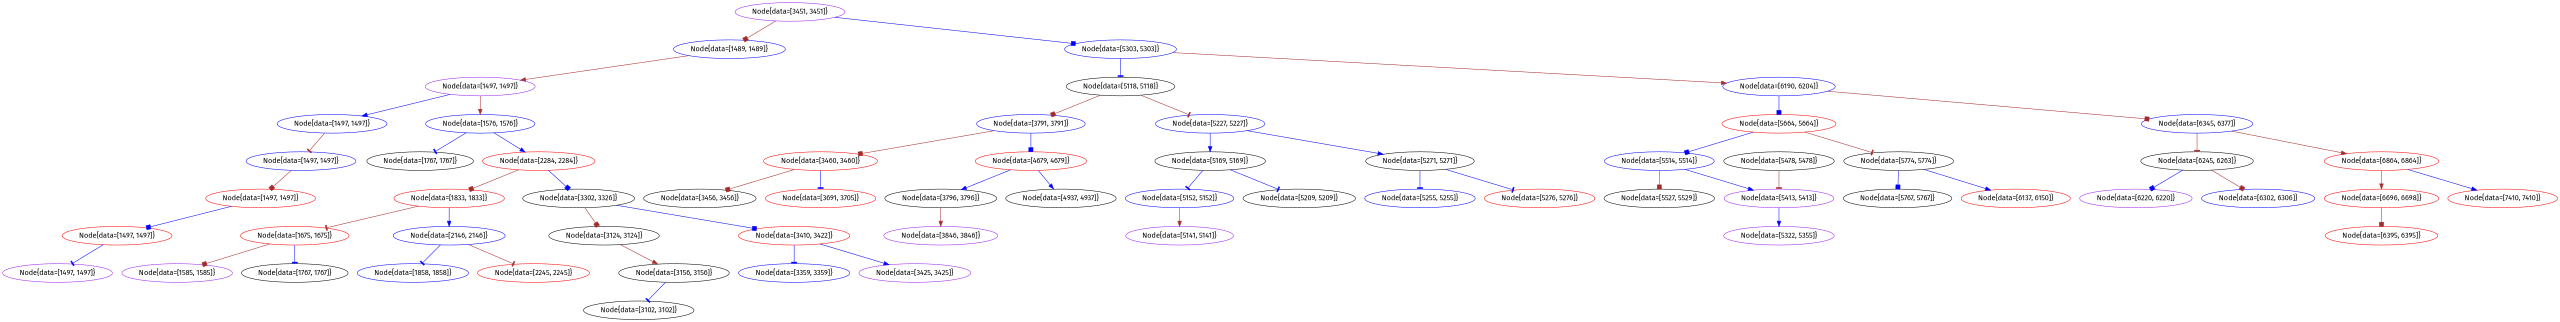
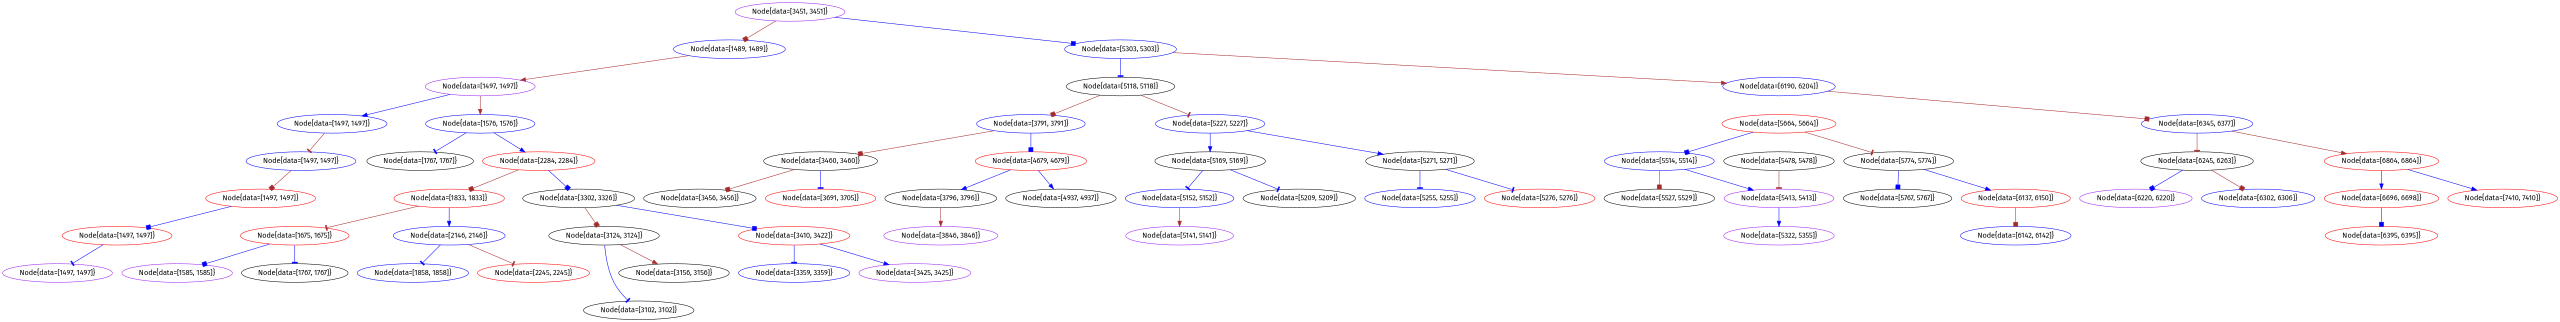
edge "Node{data=[6190, 6204]}" -> "Node{data=[5664, 5664]}": removed
node "Node{data=[3460, 3460]}": color red -> black
edge "Node{data=[6864, 6864]}" -> "Node{data=[6696, 6698]}": color brown -> blue
edge "Node{data=[6696, 6698]}" -> "Node{data=[6395, 6395]}": color brown -> blue
node "Node{data=[6142, 6142]}": added
edge "Node{data=[1675, 1675]}" -> "Node{data=[1585, 1585]}": color brown -> blue
edge "Node{data=[3156, 3156]}" -> "Node{data=[3102, 3102]}": now "Node{data=[3124, 3124]}" -> "Node{data=[3102, 3102]}"
